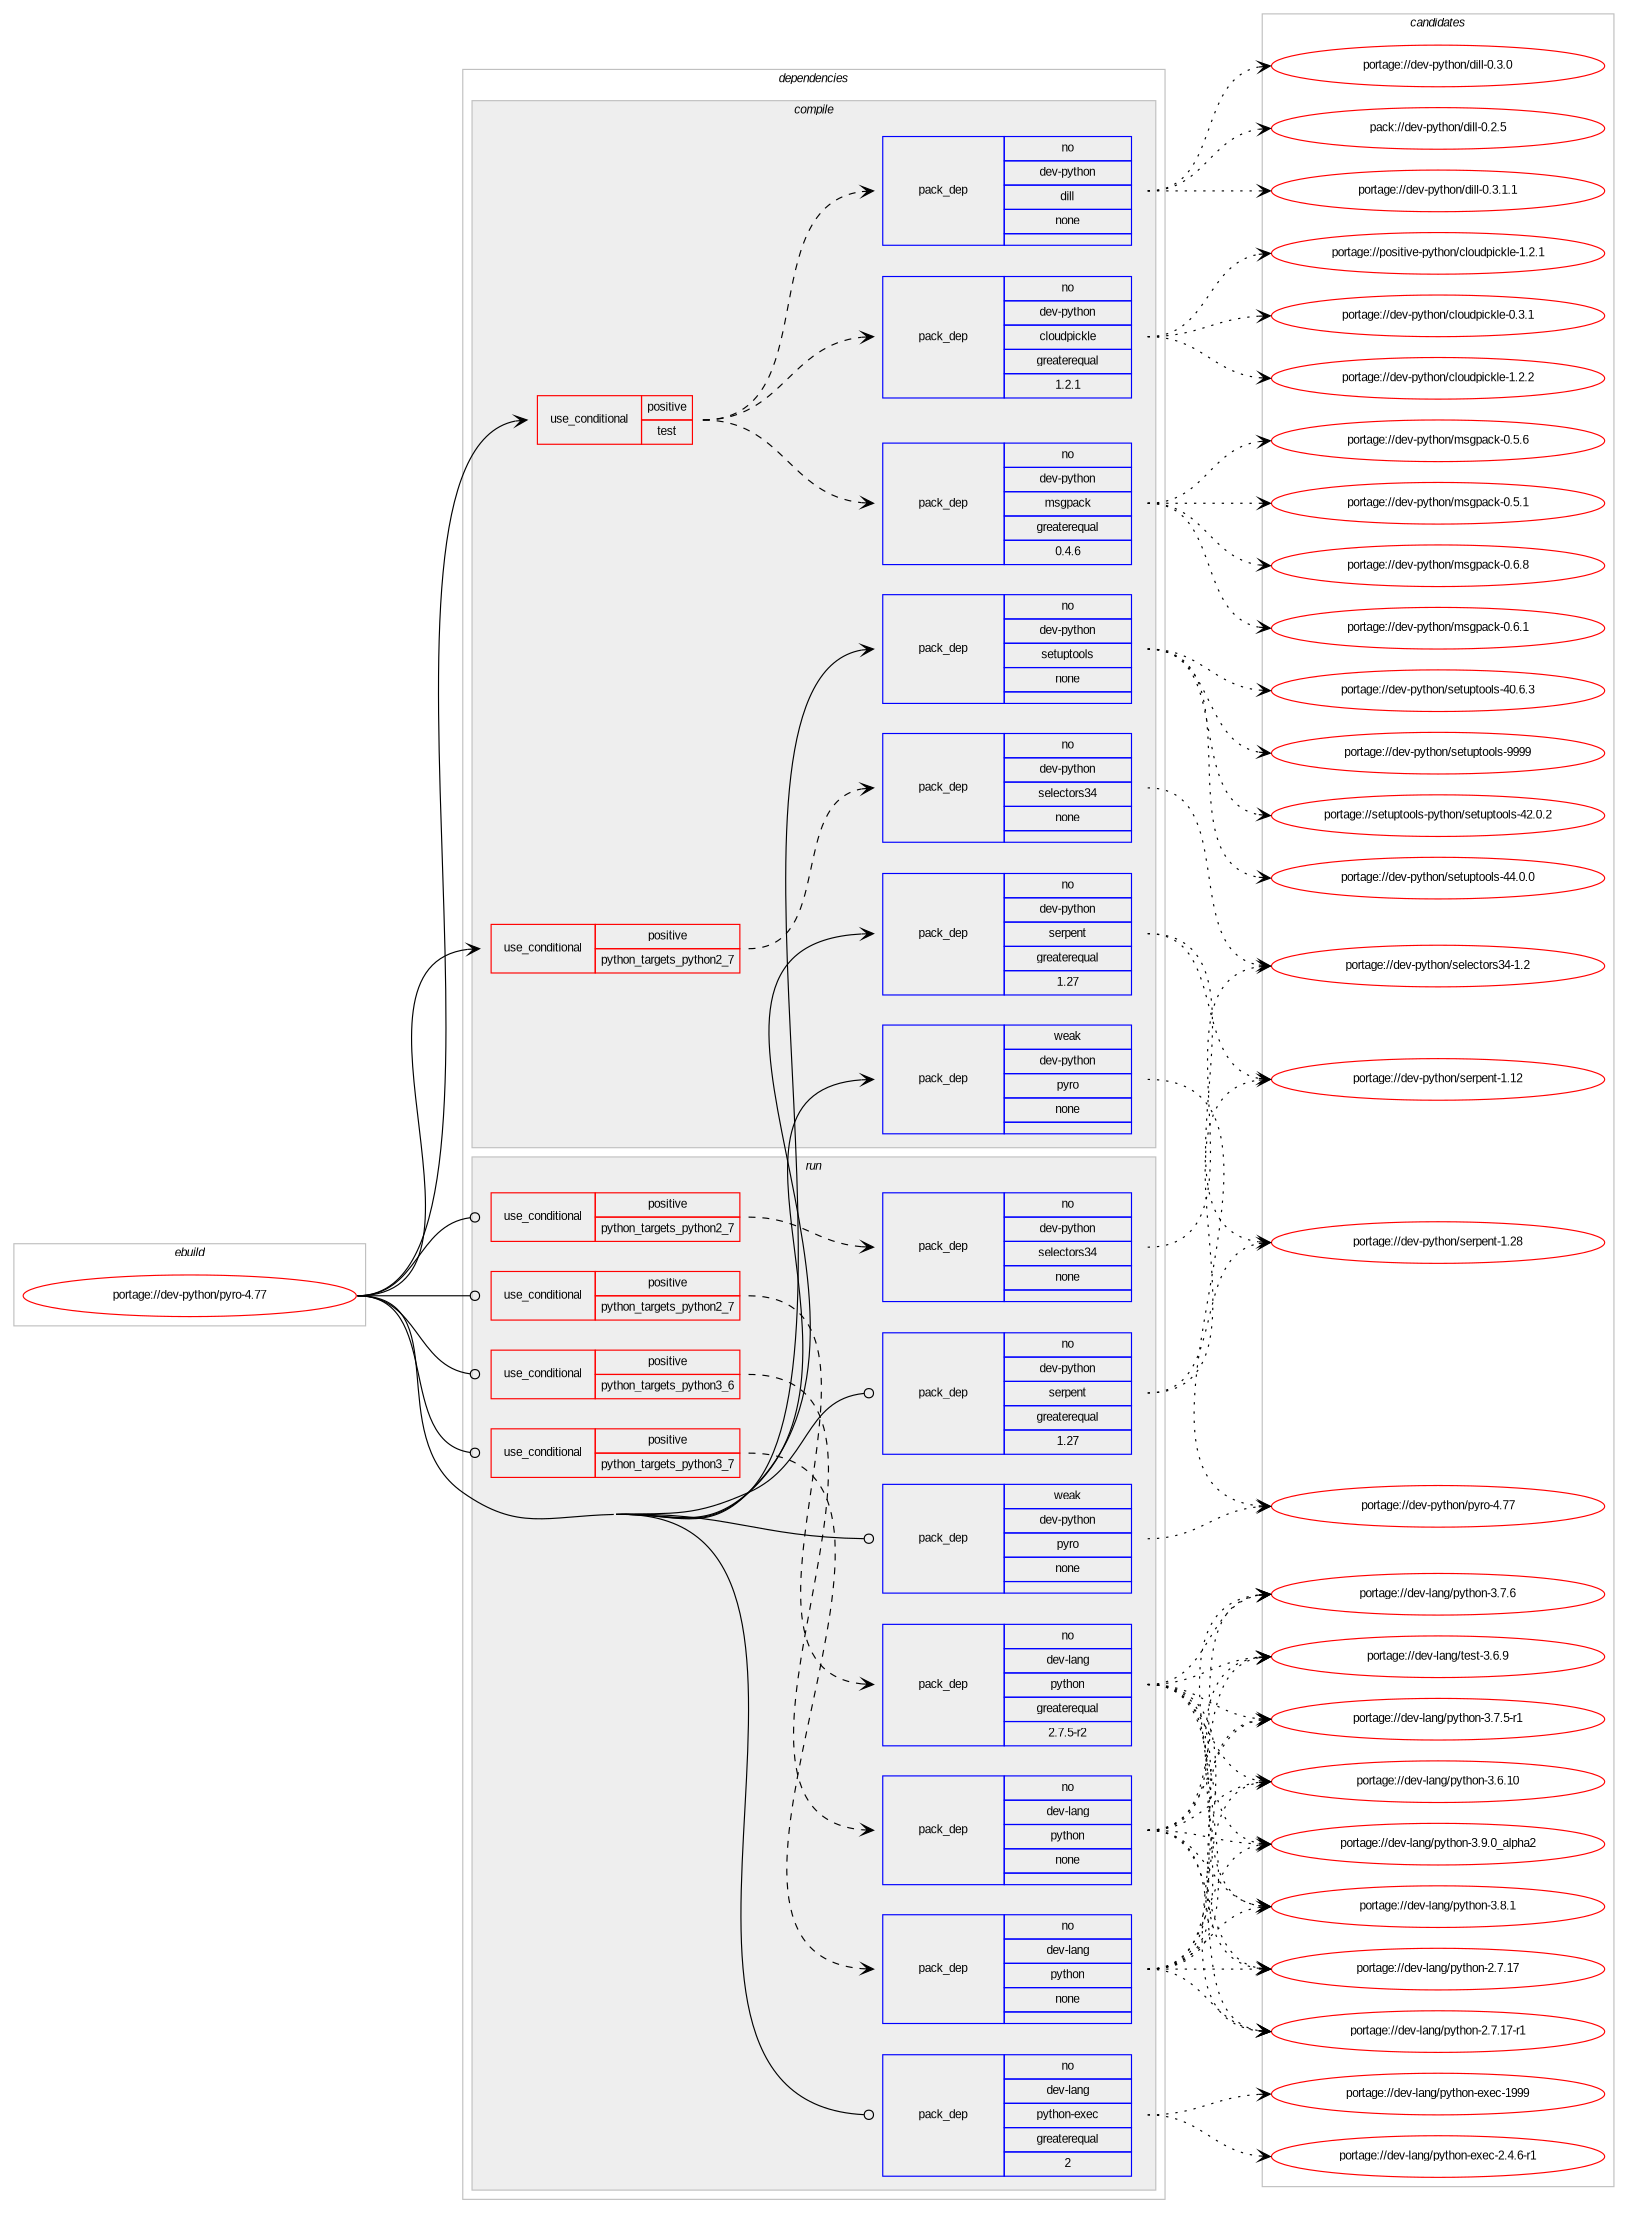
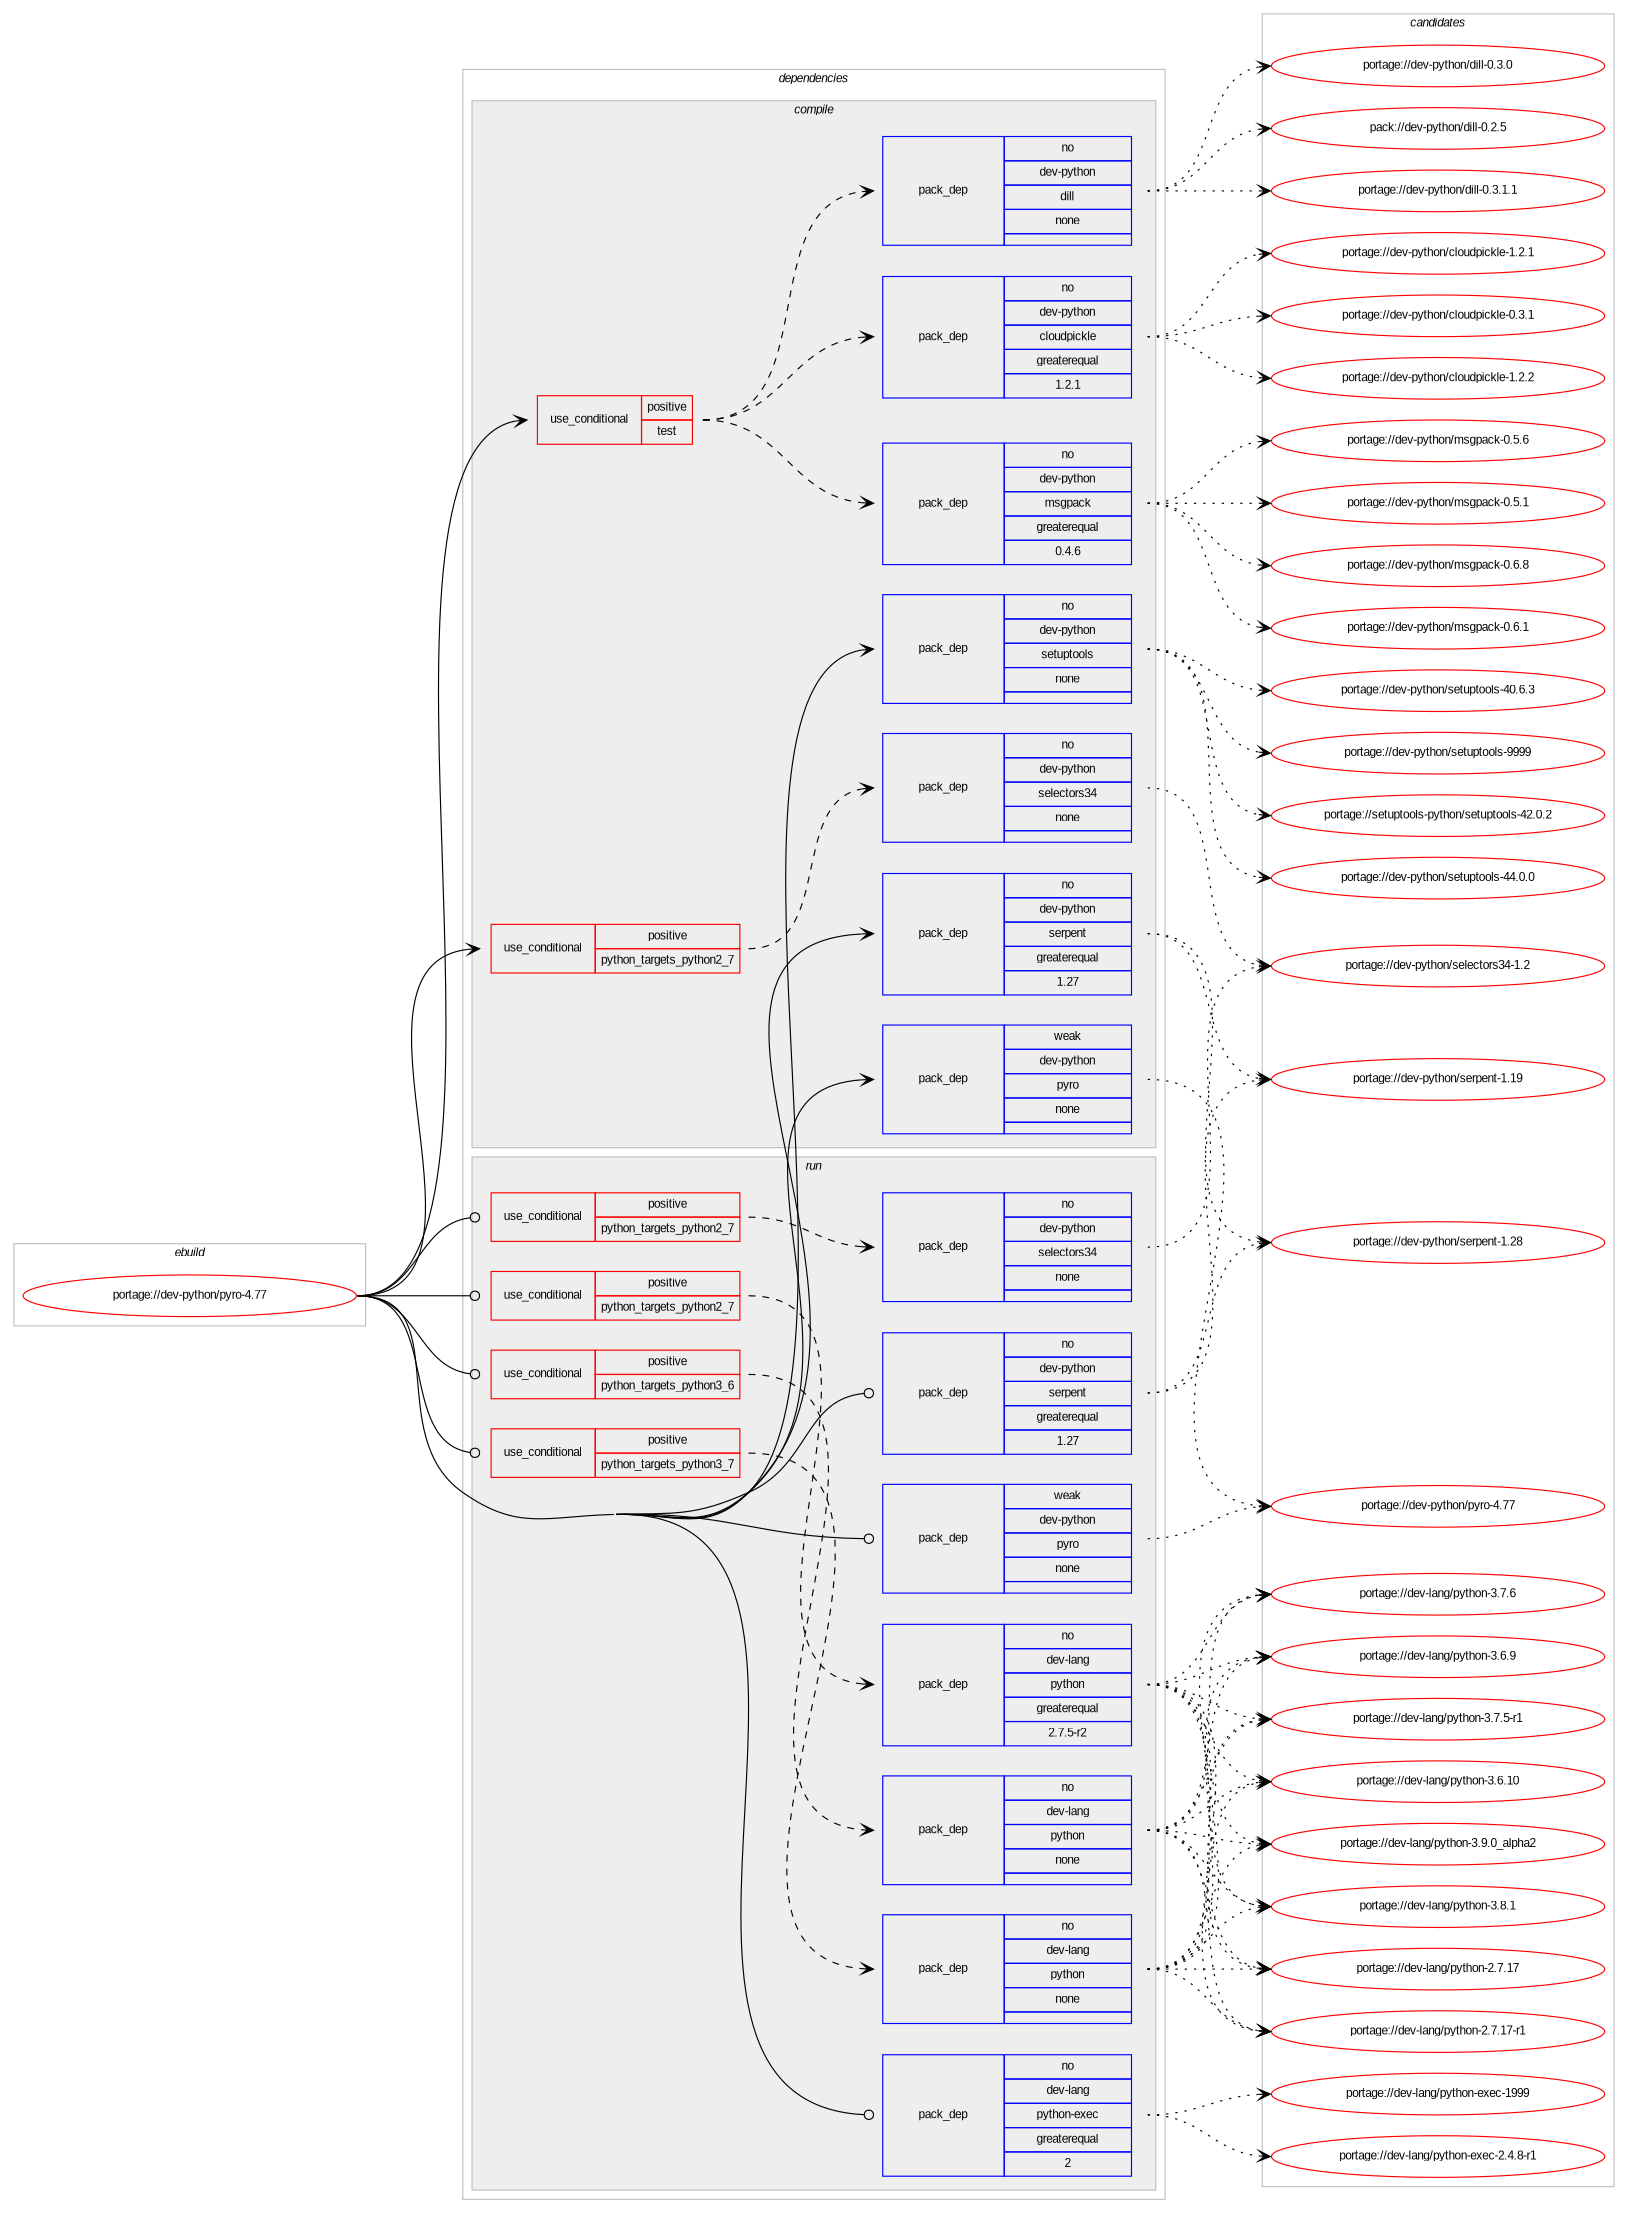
node "portage://positive-python/cloudpickle-1.2.1": label "portage://positive-python/cloudpickle-1.2.1" -> "portage://dev-python/cloudpickle-1.2.1"
node "portage://dev-python/serpent-1.12": label "portage://dev-python/serpent-1.12" -> "portage://dev-python/serpent-1.19"
node "portage://dev-lang/test-3.6.9": label "portage://dev-lang/test-3.6.9" -> "portage://dev-lang/python-3.6.9"
node "portage://dev-lang/python-exec-2.4.6-r1": label "portage://dev-lang/python-exec-2.4.6-r1" -> "portage://dev-lang/python-exec-2.4.8-r1"
